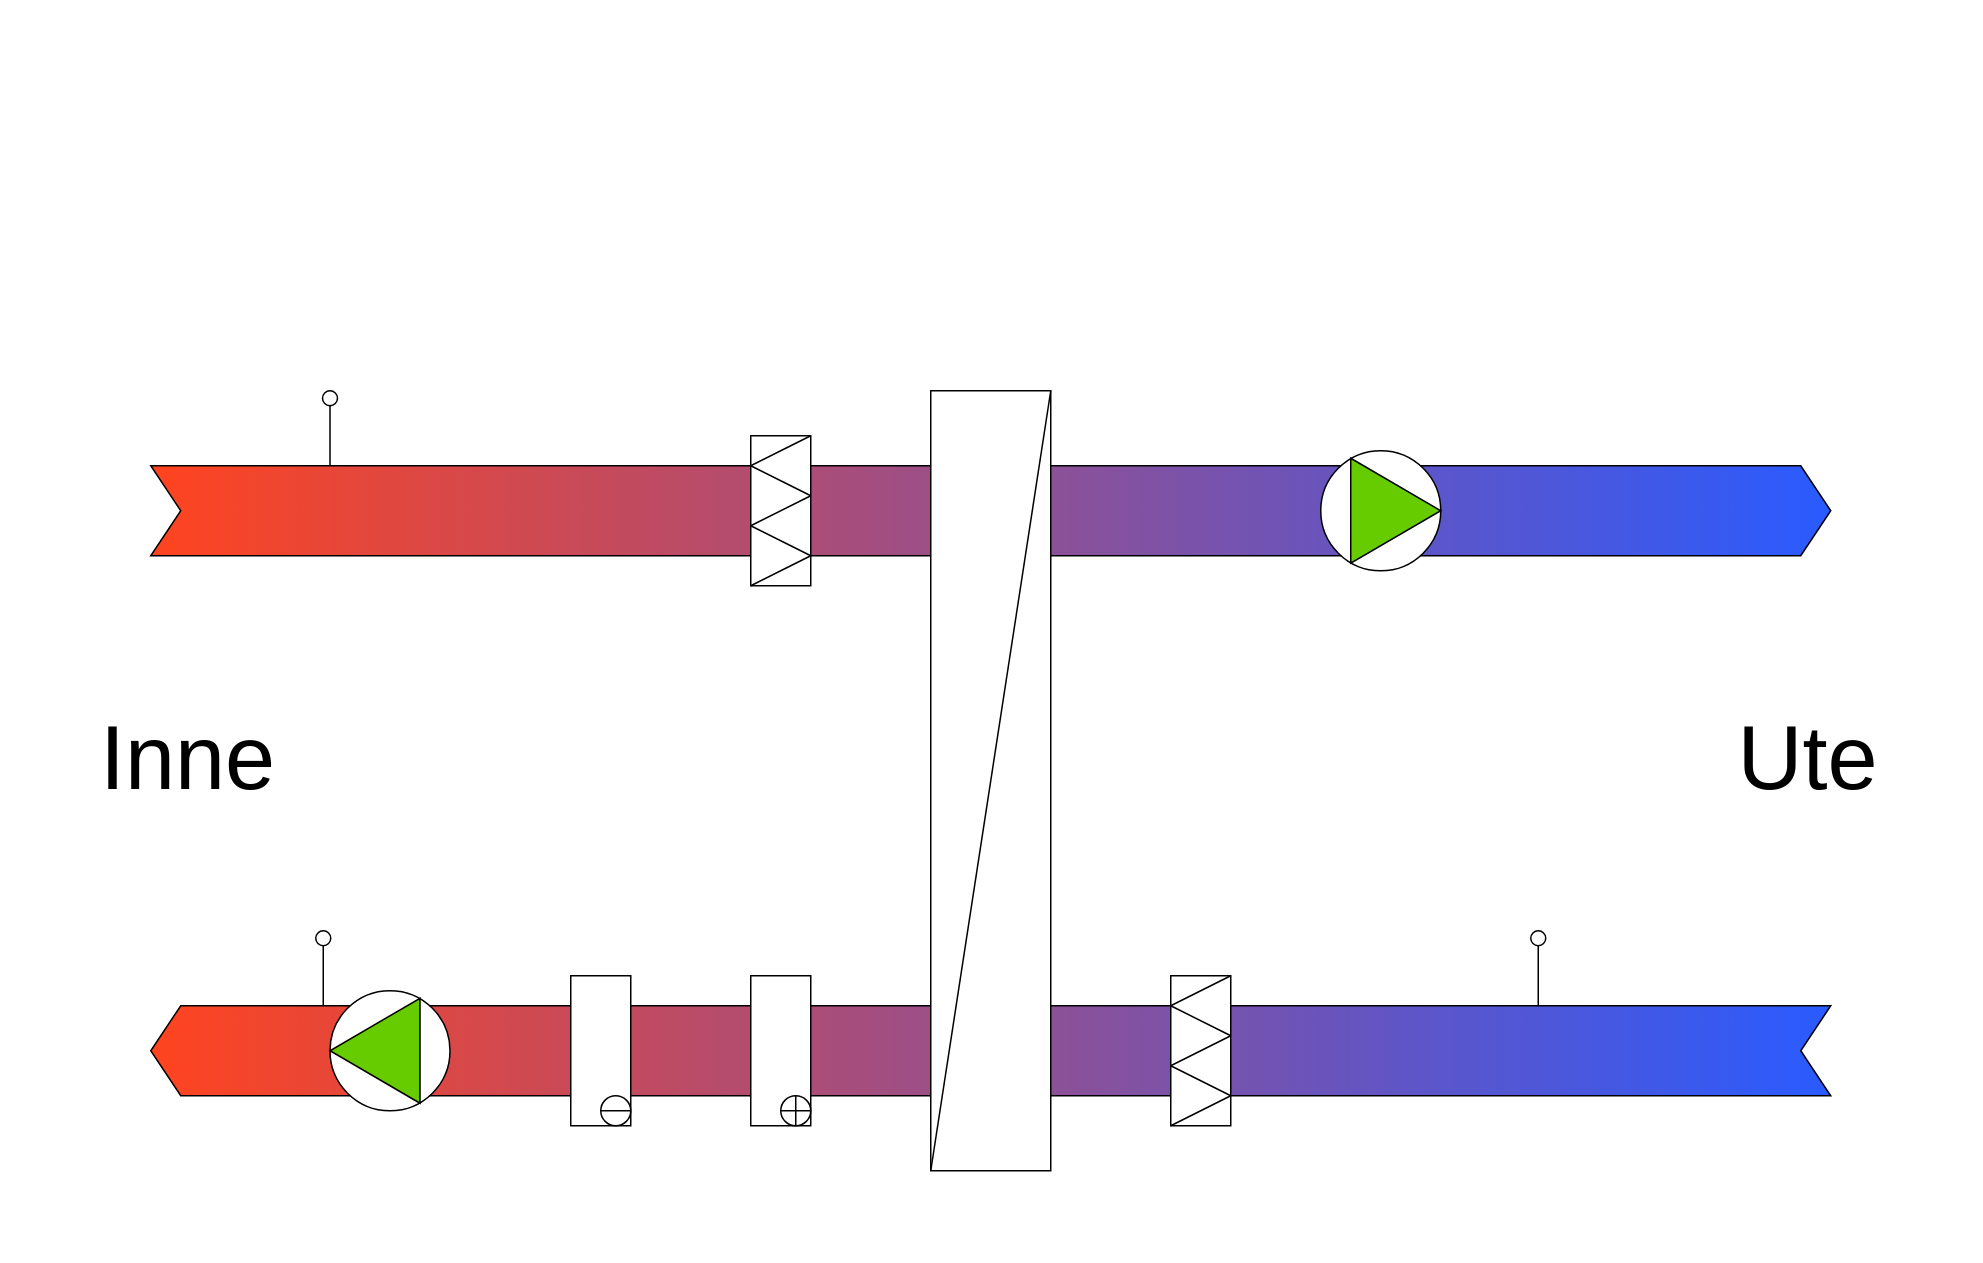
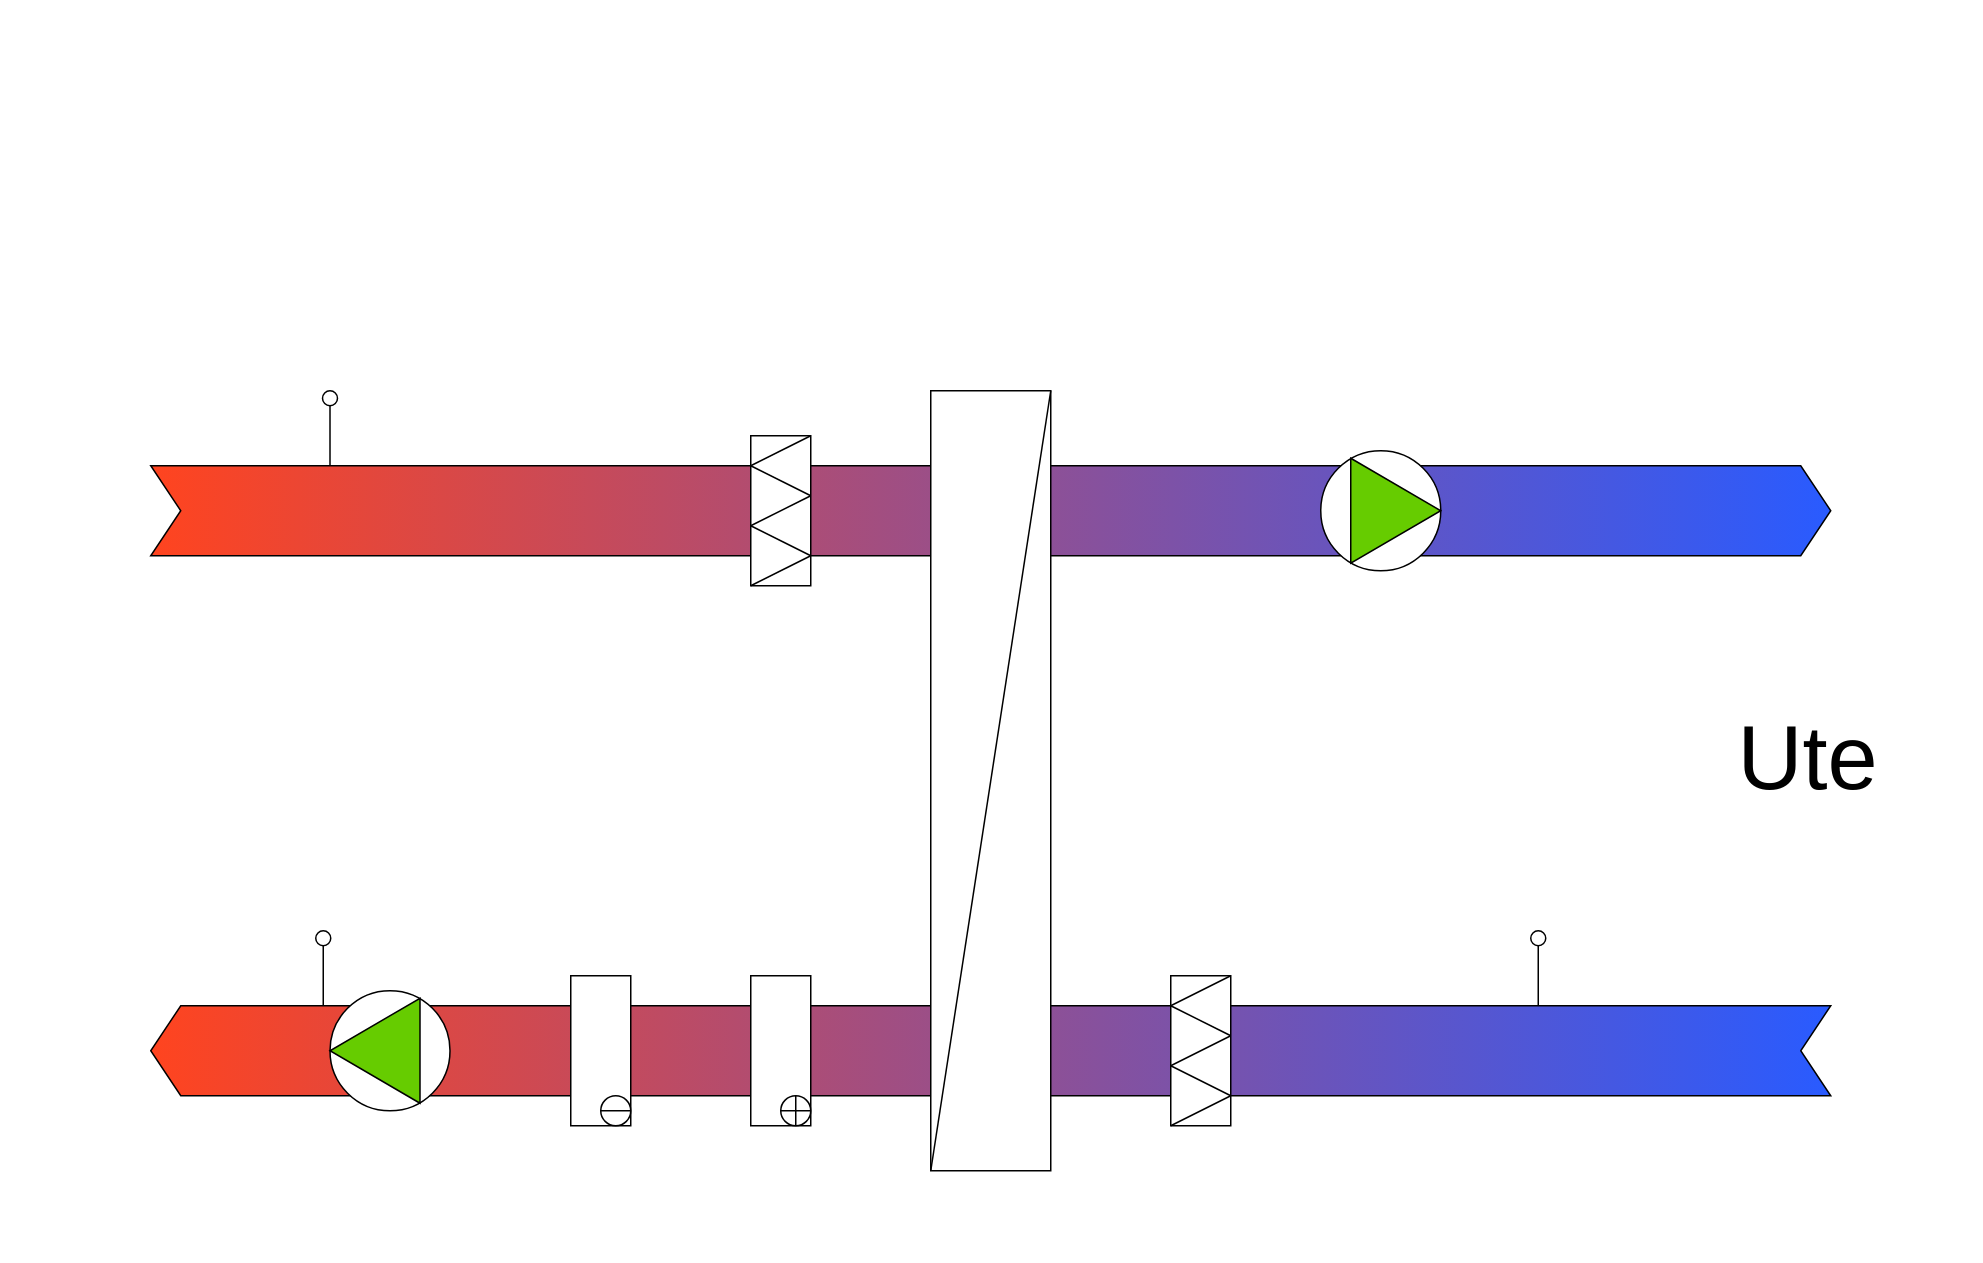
node "Inne": removed
